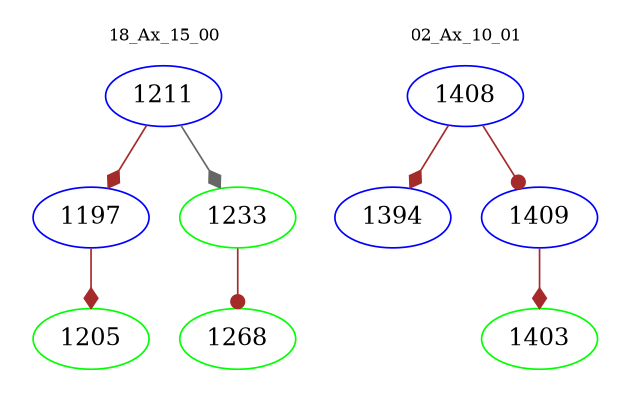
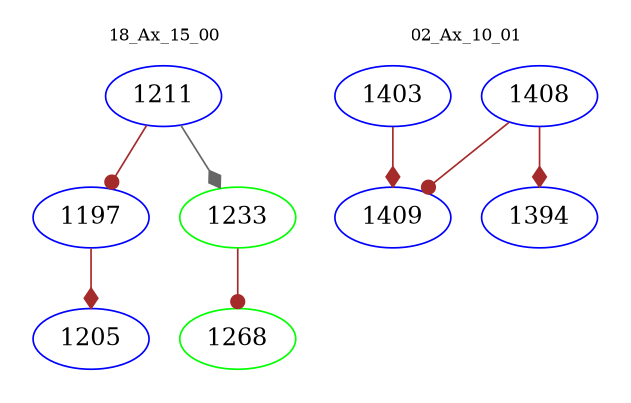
edge "1211" -> "1197": arrowhead diamond -> dot
edge "1409" -> "1403": reversed
node "1205": color green -> blue
node "1403": color green -> blue
